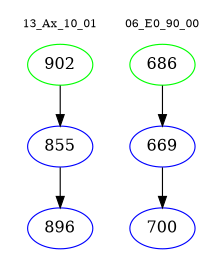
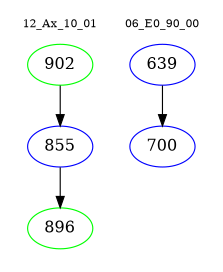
cluster "13_Ax_10_01": label "13_Ax_10_01" -> "12_Ax_10_01"
node "686": removed
node "669": label "669" -> "639"
node "896": color blue -> green
